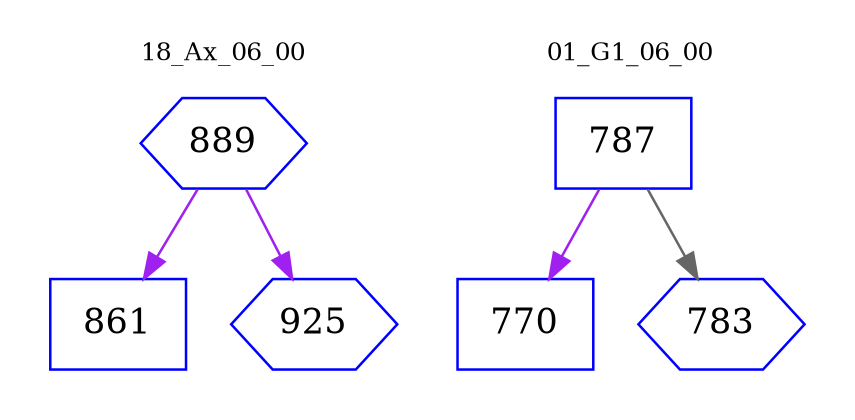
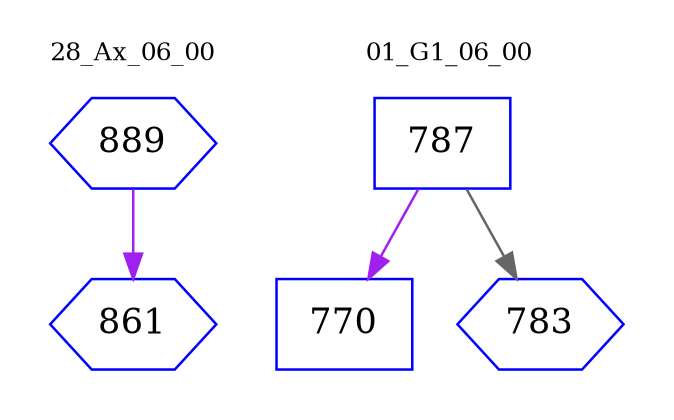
cluster "18_Ax_06_00": label "18_Ax_06_00" -> "28_Ax_06_00"
node "861": shape box -> hexagon
node "925": removed
